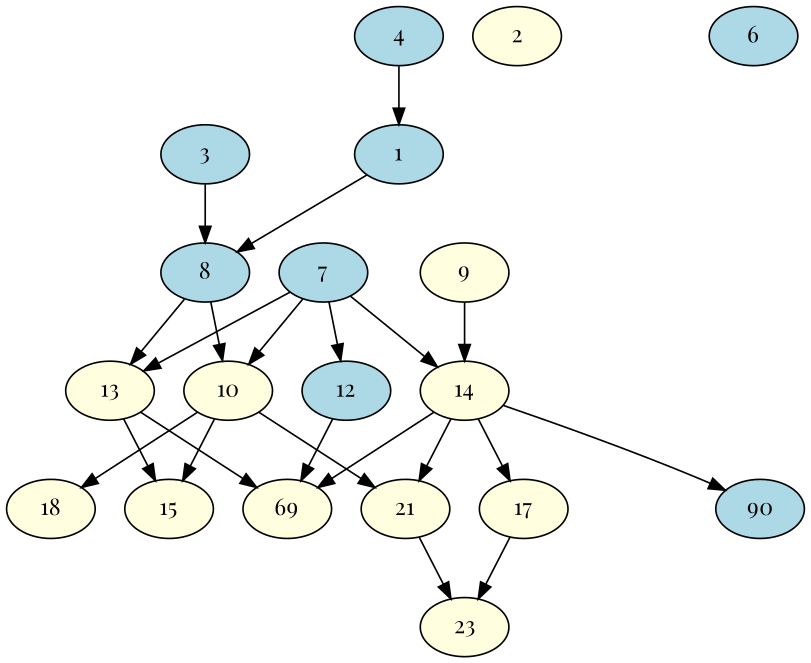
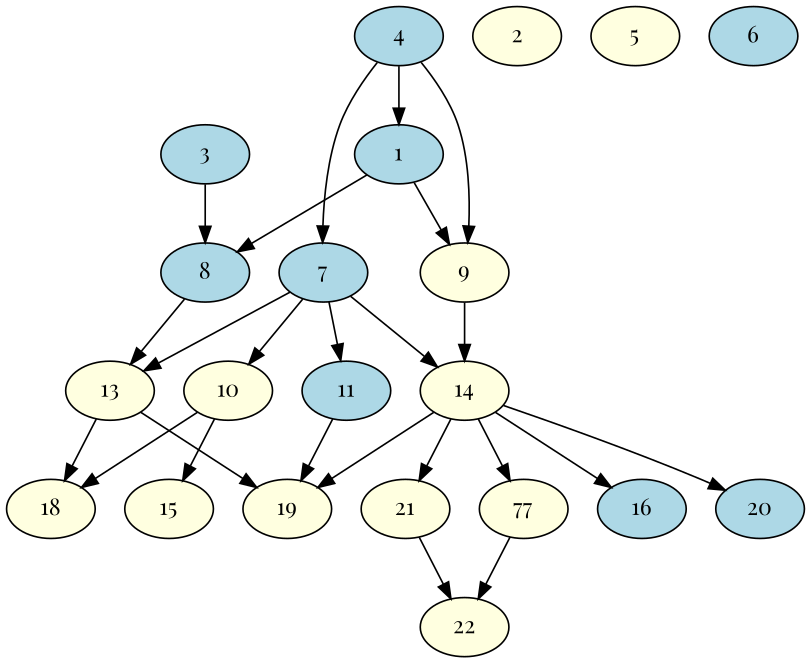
node "5": added
edge "4" -> "7": added
edge "4" -> "9": added
edge "1" -> "9": added
edge "8" -> "10": removed
node "12": label "12" -> "11"
edge "13" -> "15": now "13" -> "18"
edge "10" -> "21": removed
node "69": label "69" -> "19"
node "17": label "17" -> "77"
node "16": added
node "90": label "90" -> "20"
node "23": label "23" -> "22"
